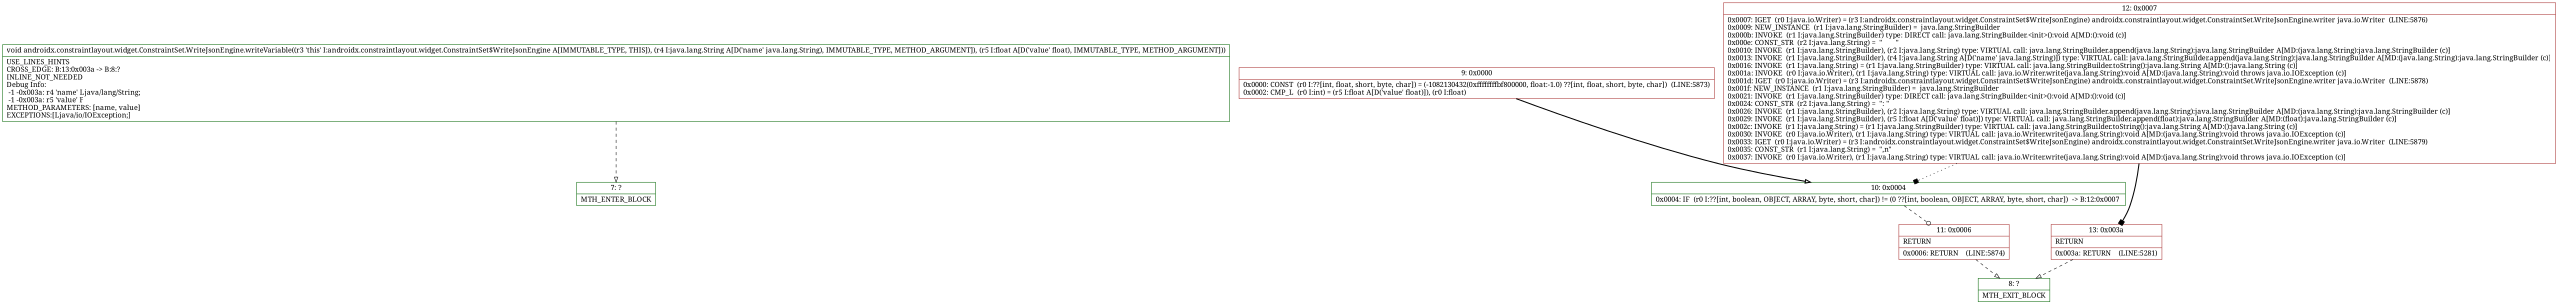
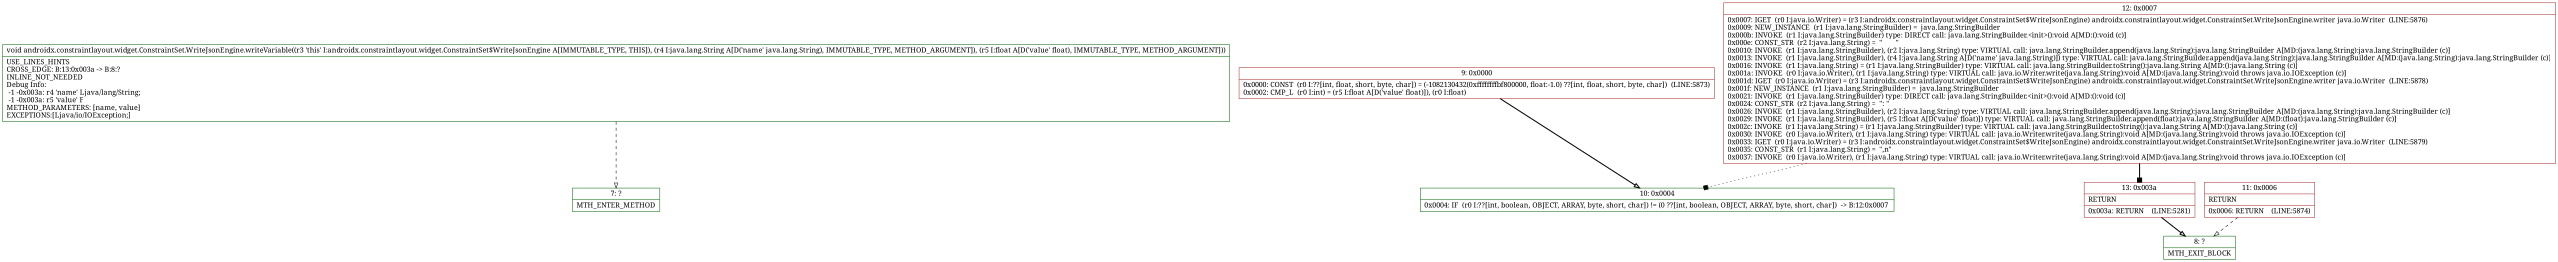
node "7: ?": text "MTH_ENTER_BLOCK" -> "MTH_ENTER_METHOD"
edge "10: 0x0004" -> "11: 0x0006": removed
edge "13: 0x003a" -> "8: ?": style dashed -> bold
